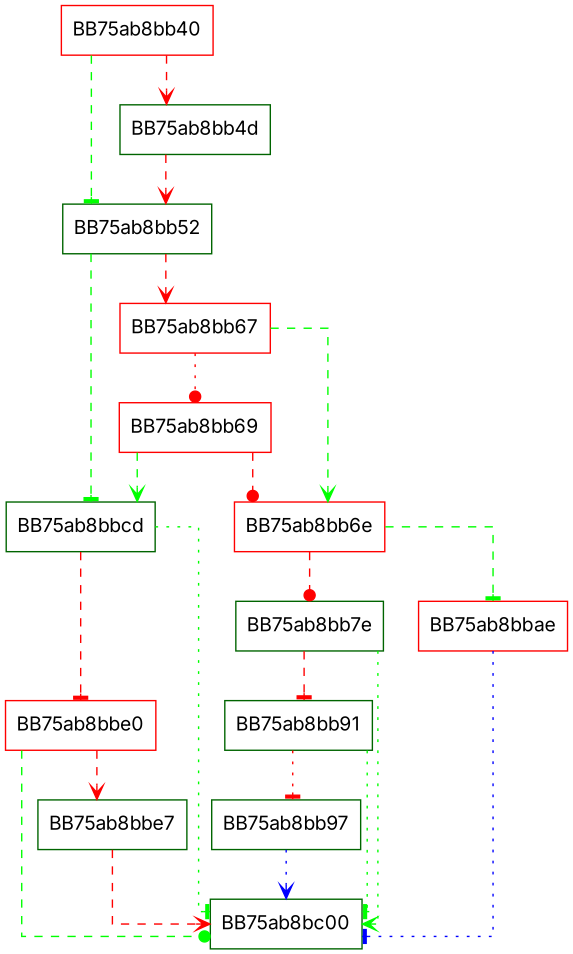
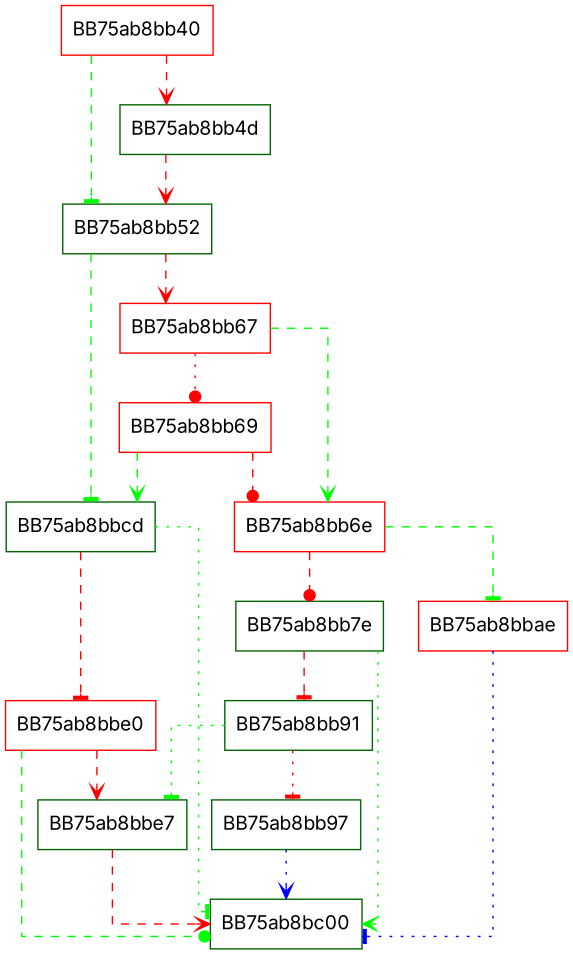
edge "BB75ab8bb91" -> "BB75ab8bc00": now "BB75ab8bb91" -> "BB75ab8bbe7"
